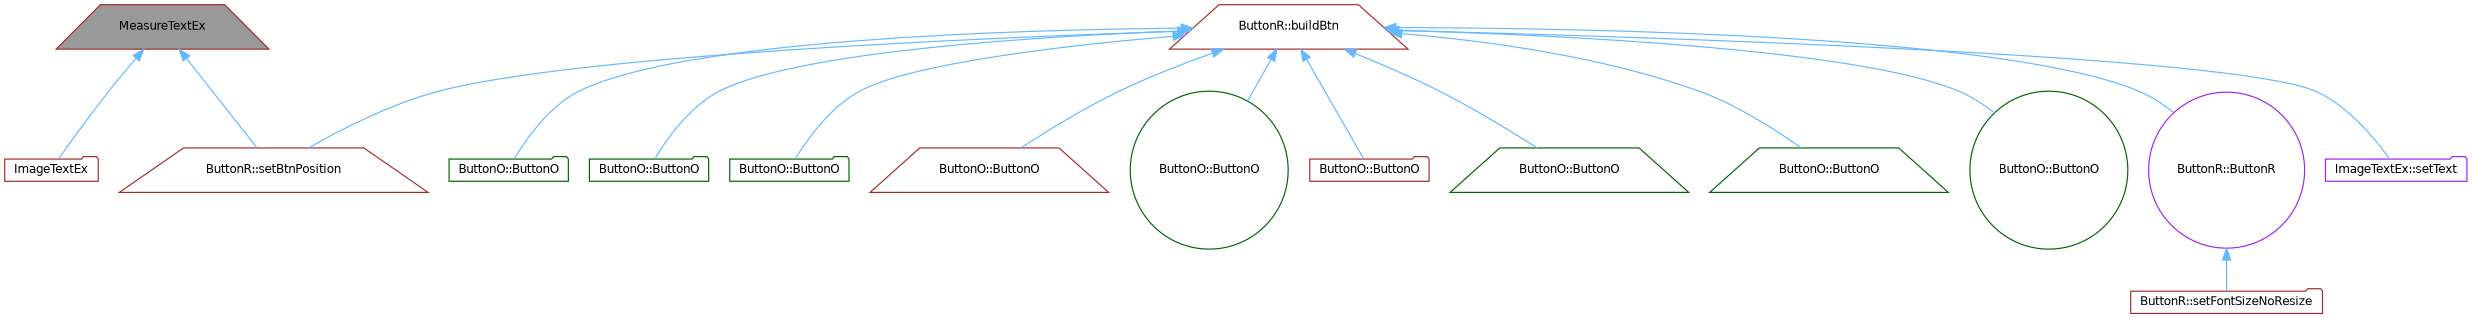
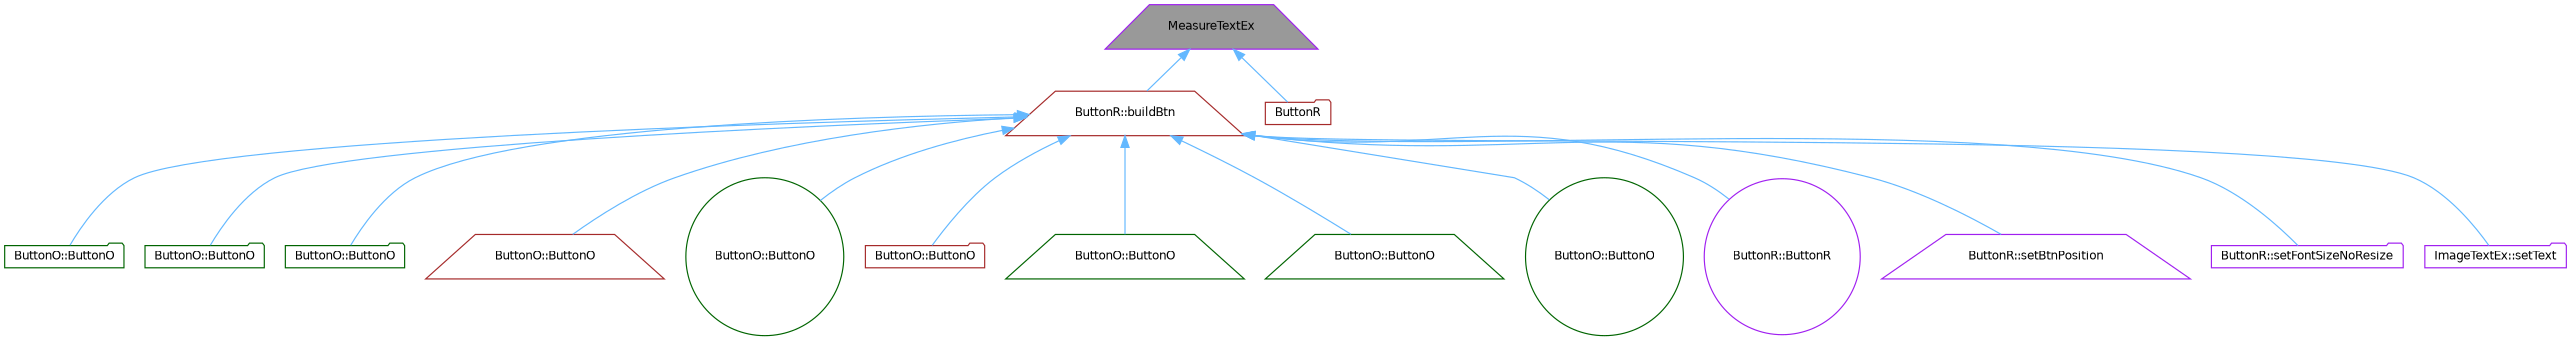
node "MeasureTextEx": color brown -> purple
edge "ButtonR::setBtnPosition" -> "MeasureTextEx": now "ButtonR::buildBtn" -> "MeasureTextEx"
node "ImageTextEx": label "ImageTextEx" -> "ButtonR"
node "ButtonR::setBtnPosition": color brown -> purple
edge "ButtonR::setFontSizeNoResize" -> "ButtonR::ButtonR": now "ButtonR::setFontSizeNoResize" -> "ButtonR::buildBtn"
node "ButtonR::setFontSizeNoResize": color brown -> purple
